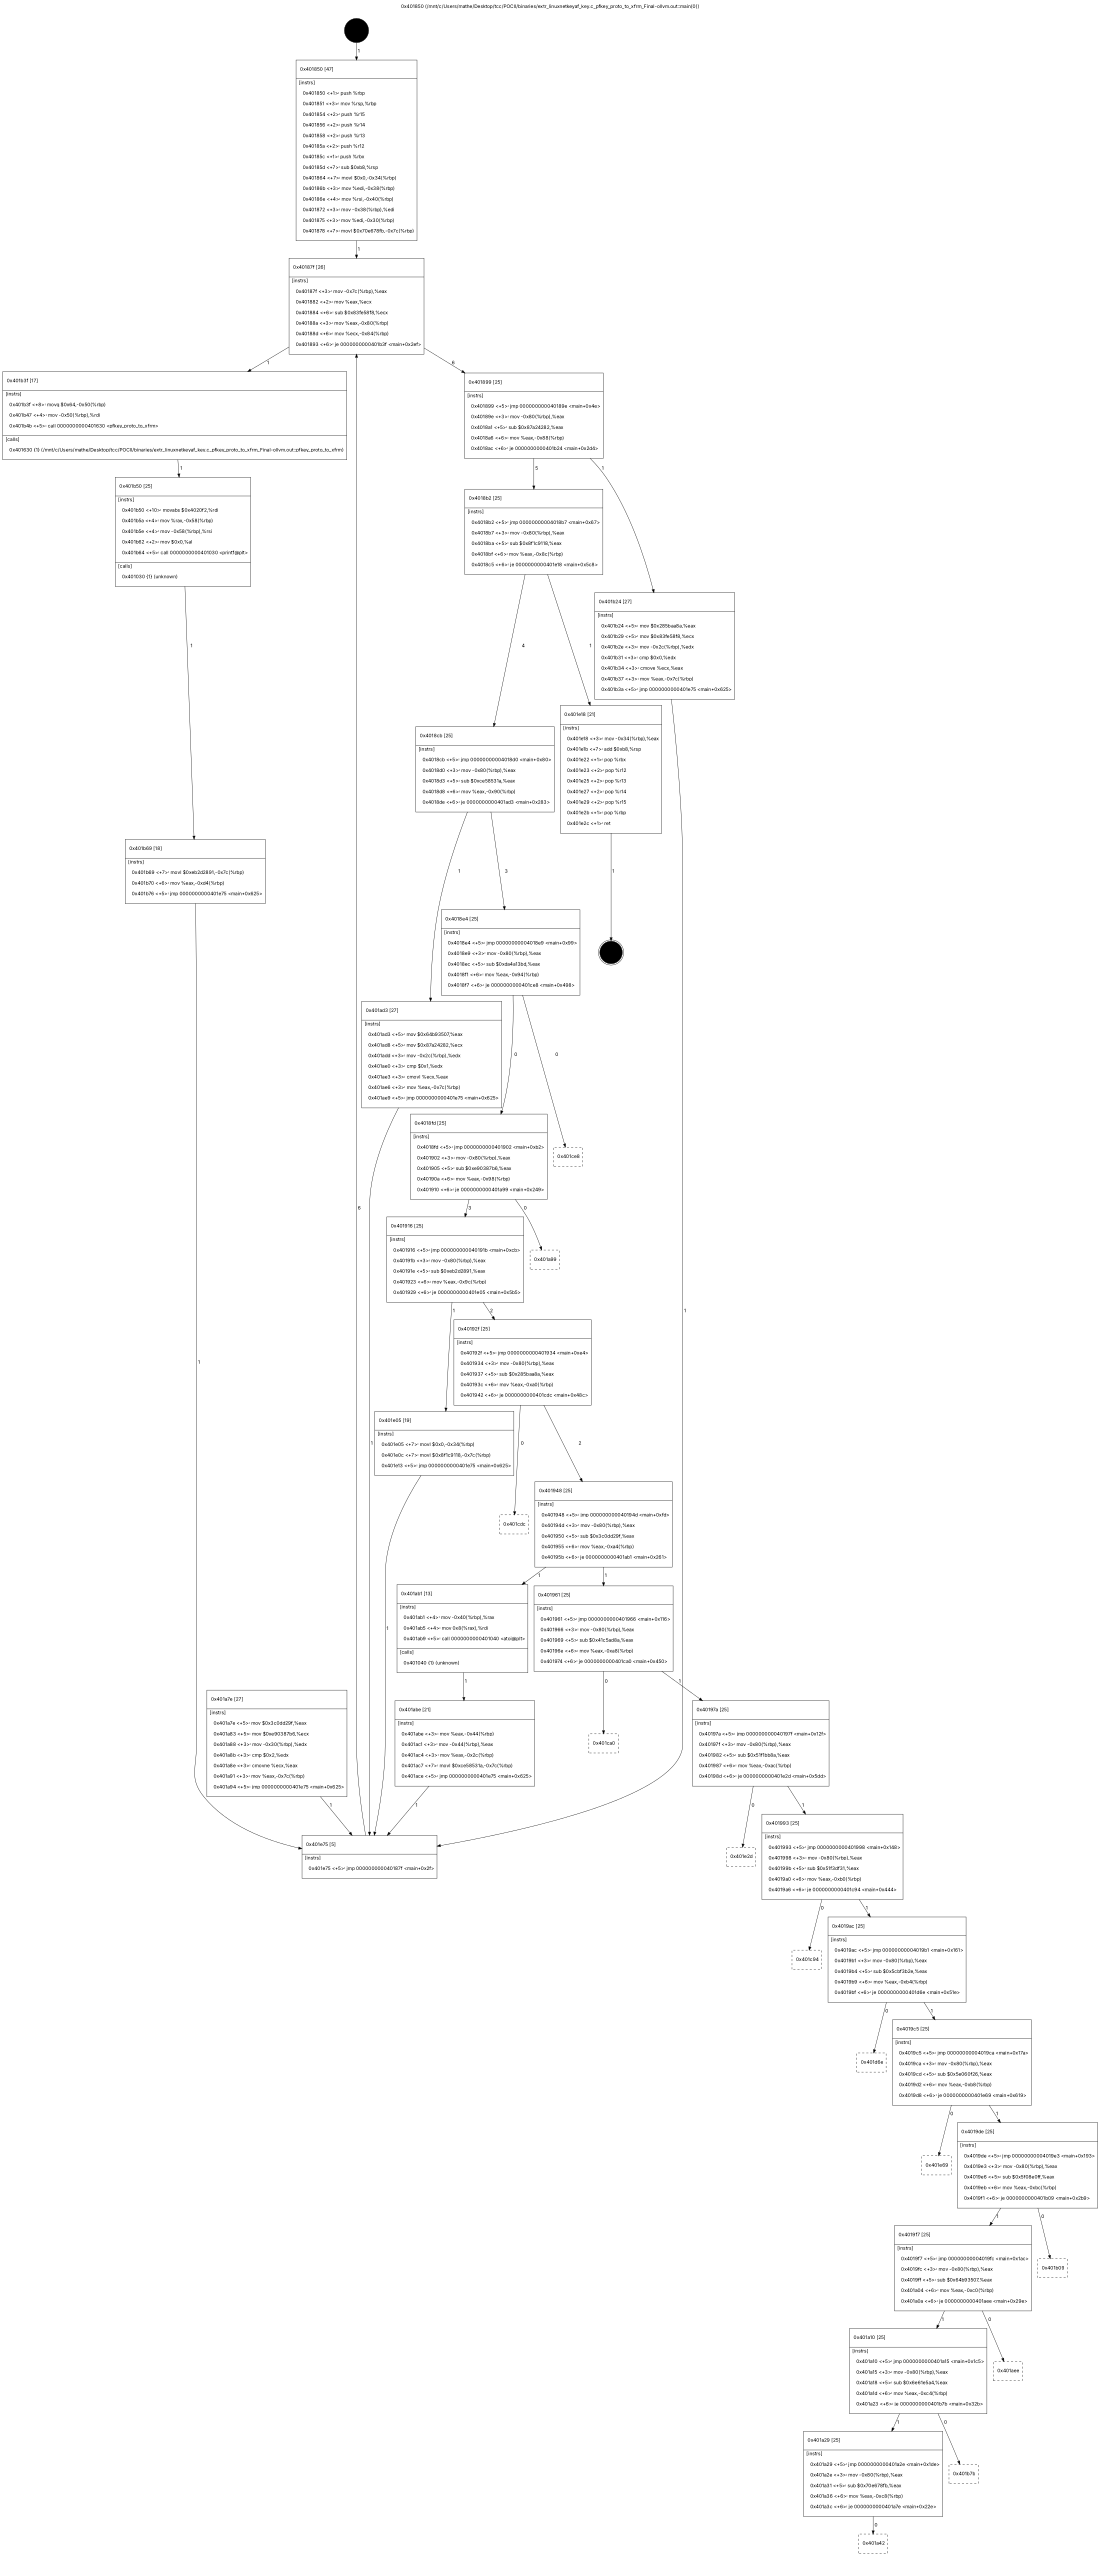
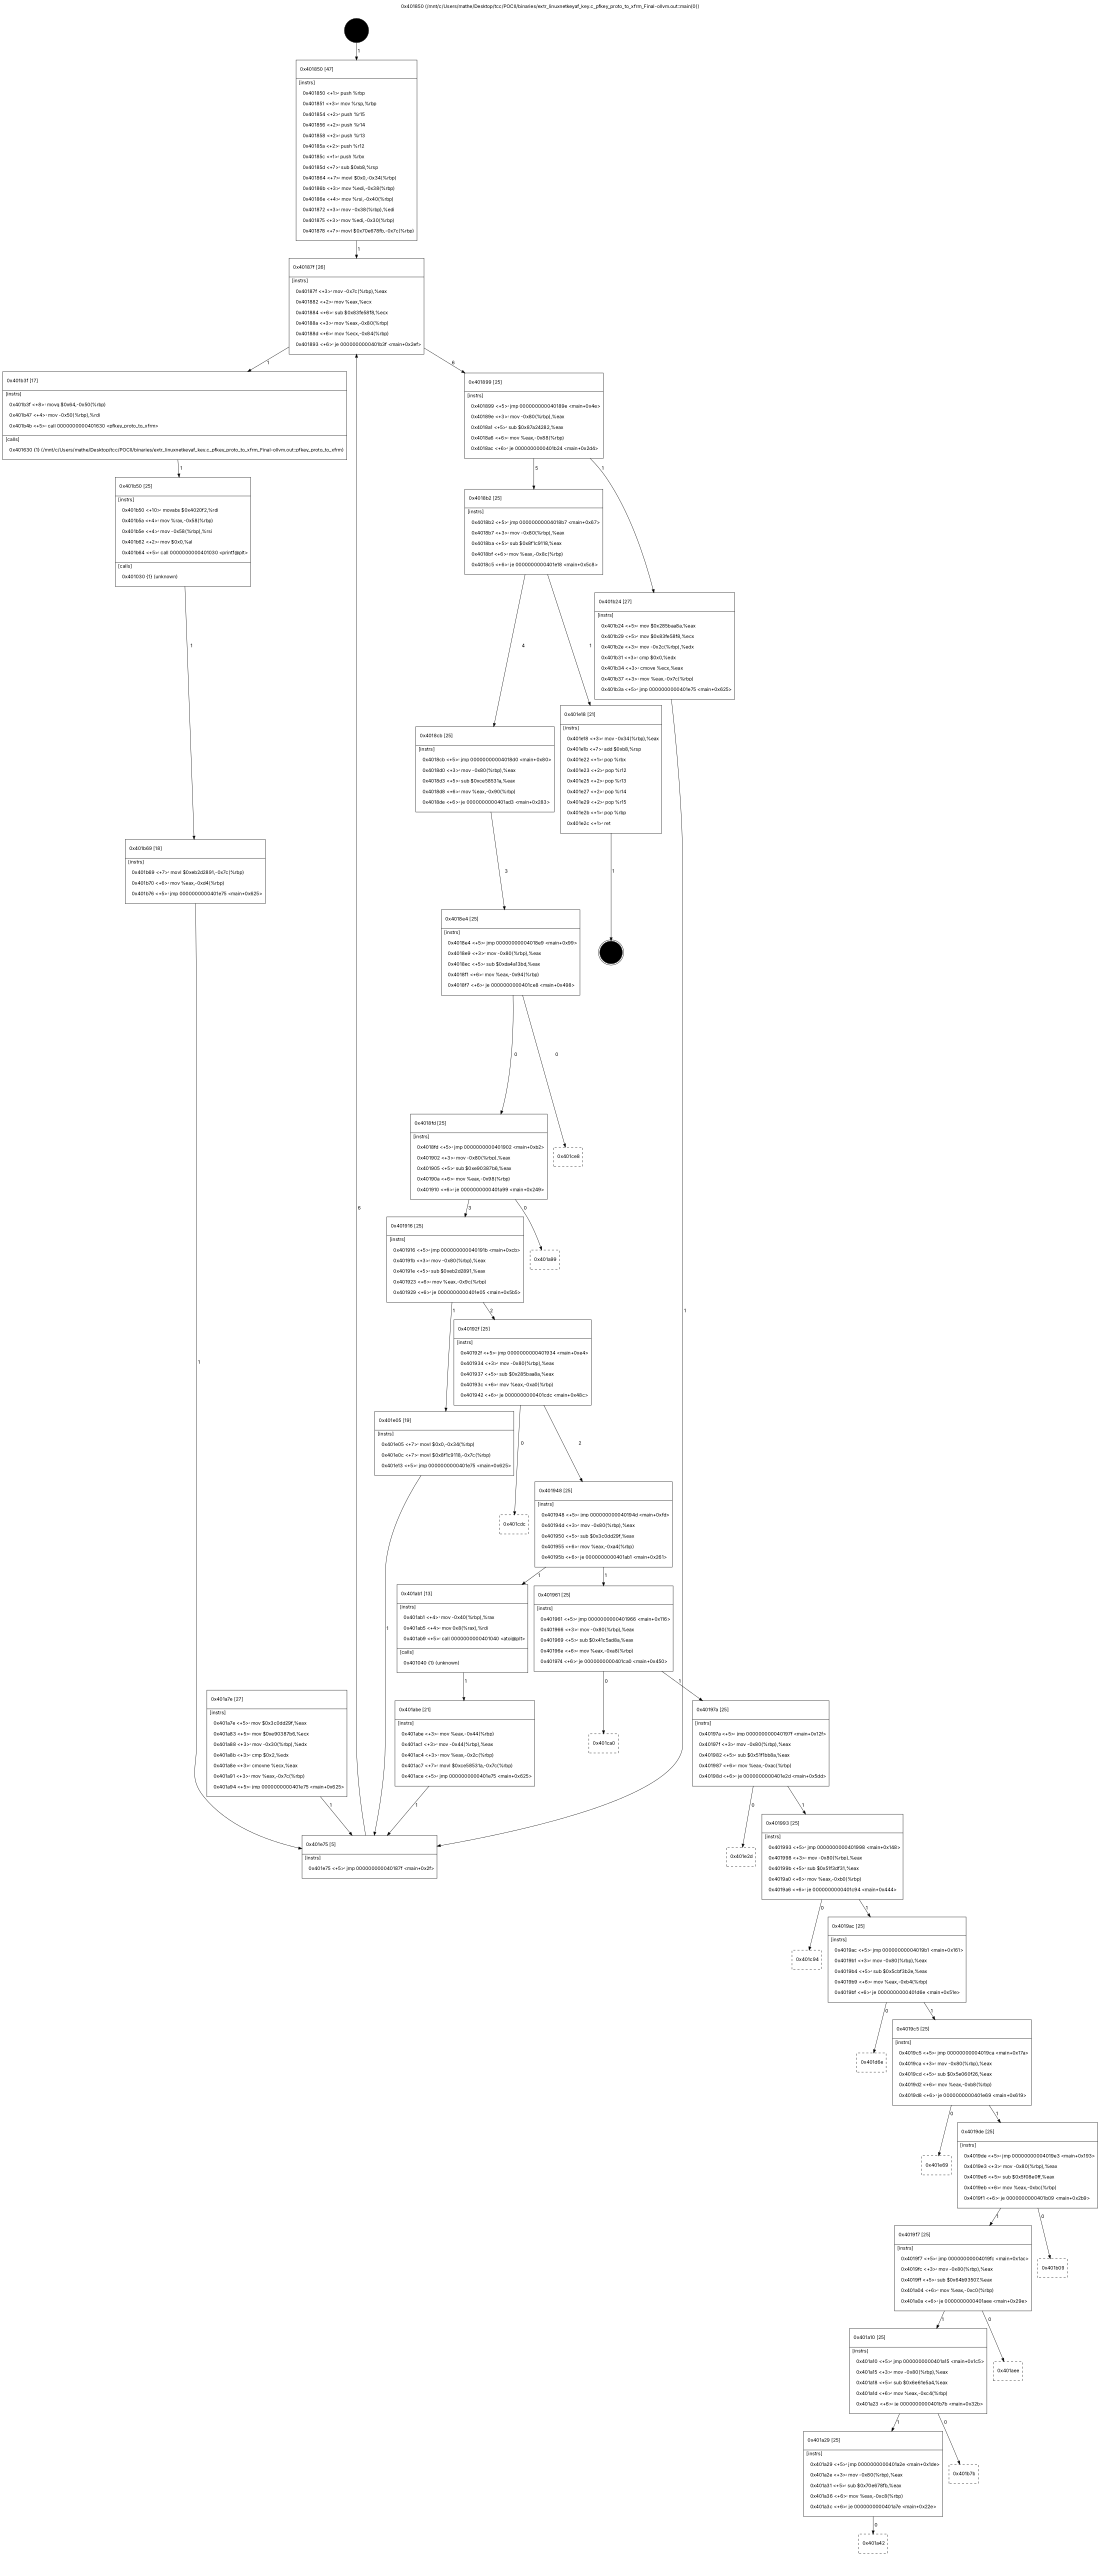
node "0x401ad3 [27]": removed
